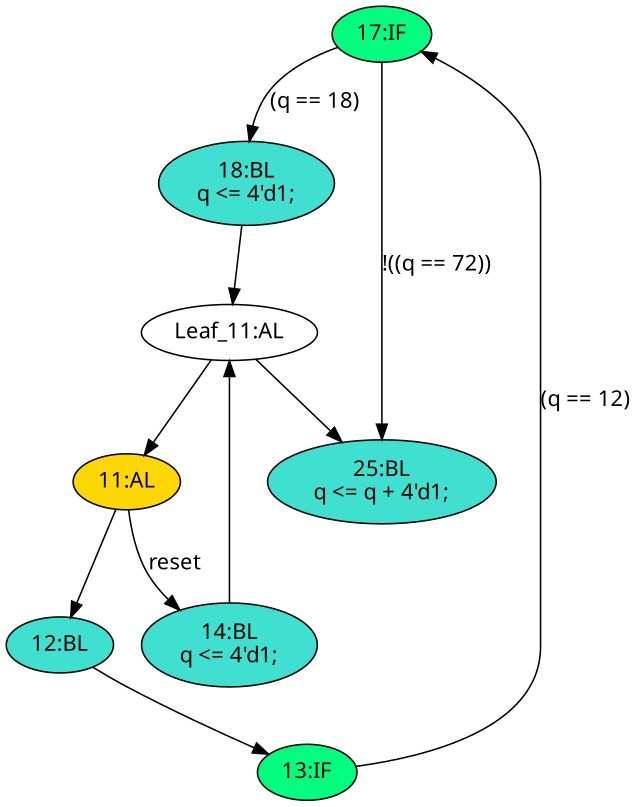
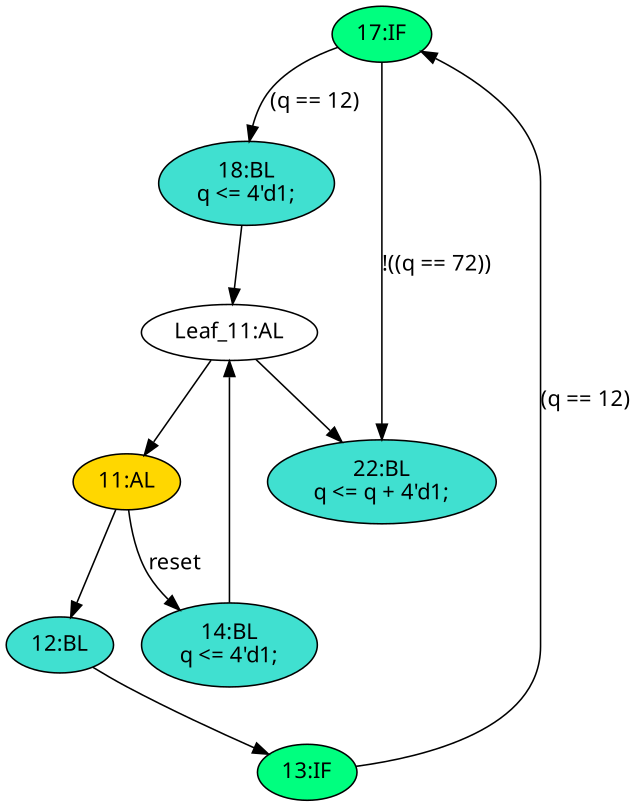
edge "17:IF" -> "18:BL q <= 4'd1;": label "(q == 18)" -> "(q == 12)"
node "25:BL q <= q + 4'd1;": label "25:BL q <= q + 4'd1;" -> "22:BL q <= q + 4'd1;"
